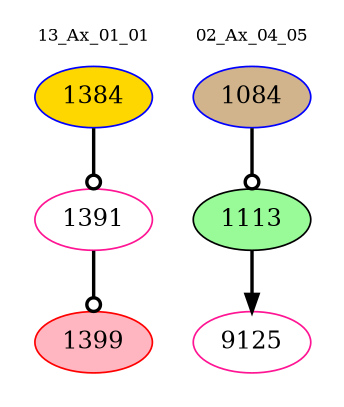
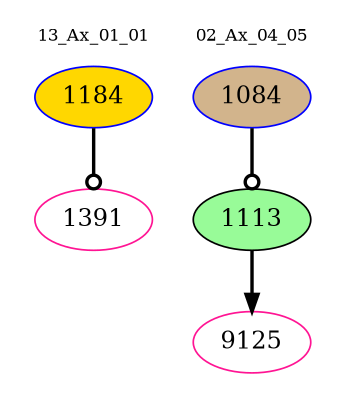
node "1384": label "1384" -> "1184"
node "1399": removed
